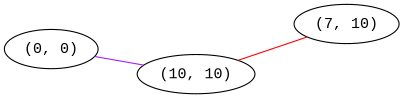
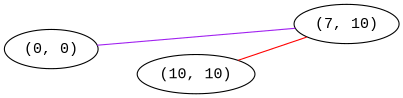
edge "(0, 0)" -- "(10, 10)": now "(0, 0)" -- "(7, 10)"
